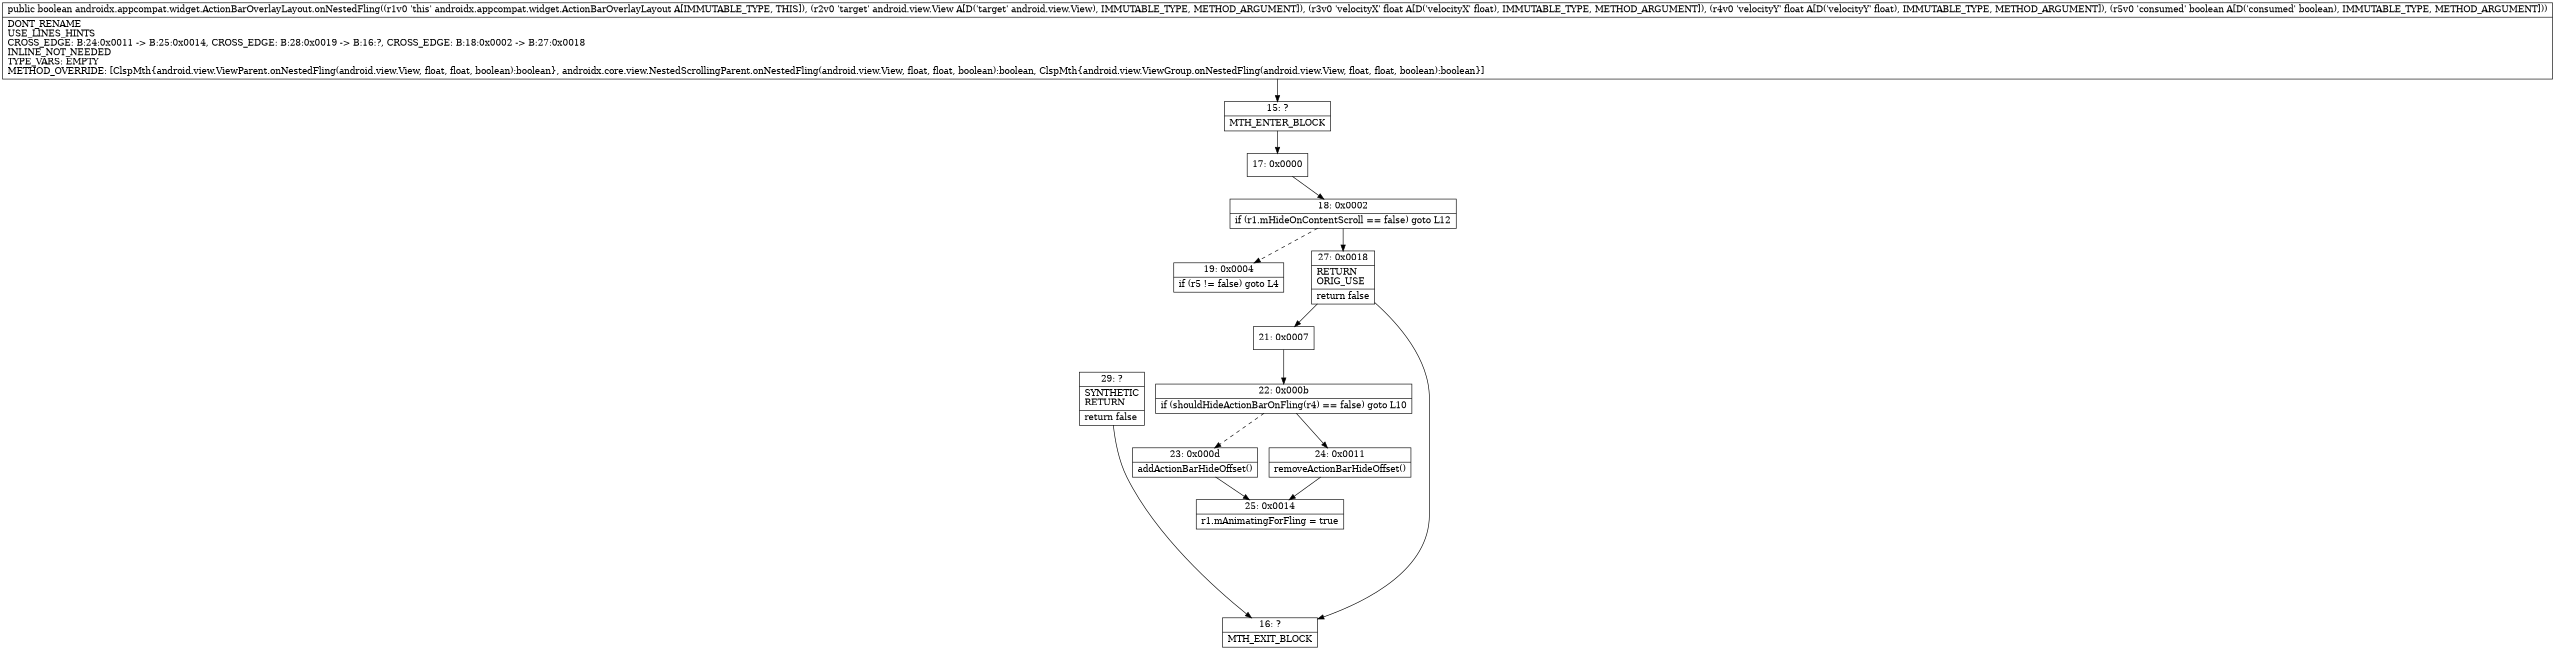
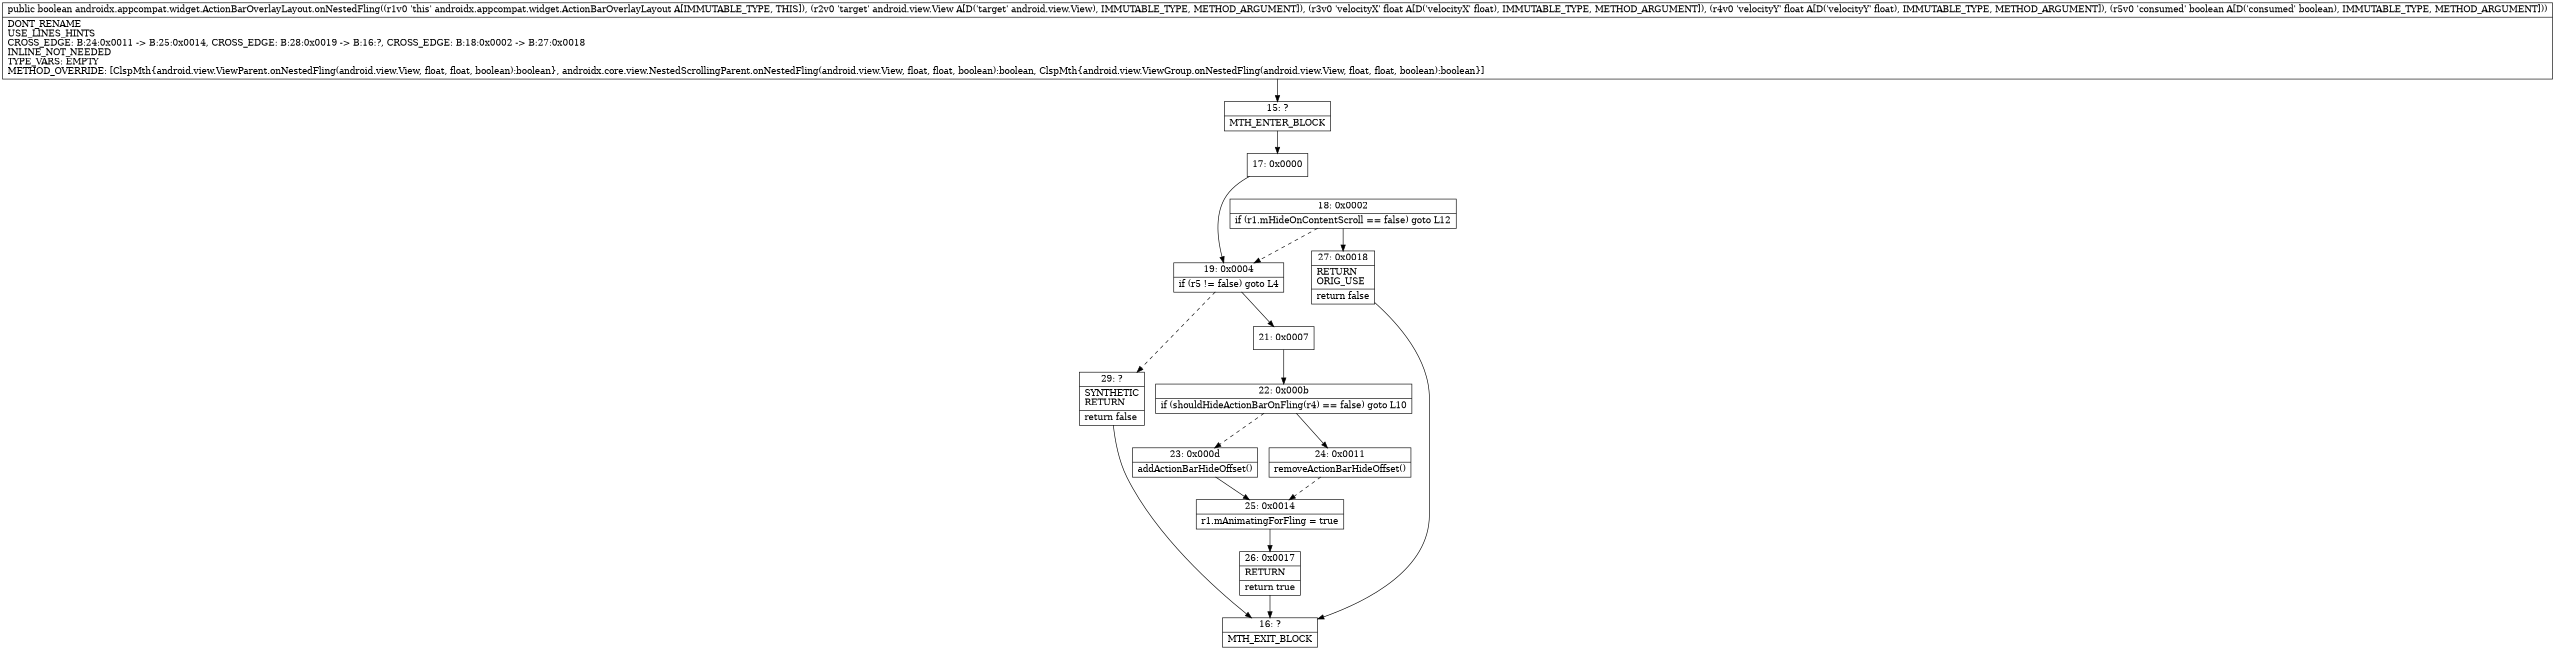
edge "17: 0x0000" -> "18: 0x0002": now "17: 0x0000" -> "19: 0x0004"
edge "27: 0x0018" -> "21: 0x0007": now "19: 0x0004" -> "21: 0x0007"
edge "19: 0x0004" -> "29: ?": added
edge "24: 0x0011" -> "25: 0x0014": style solid -> dashed
node "26: 0x0017": added
